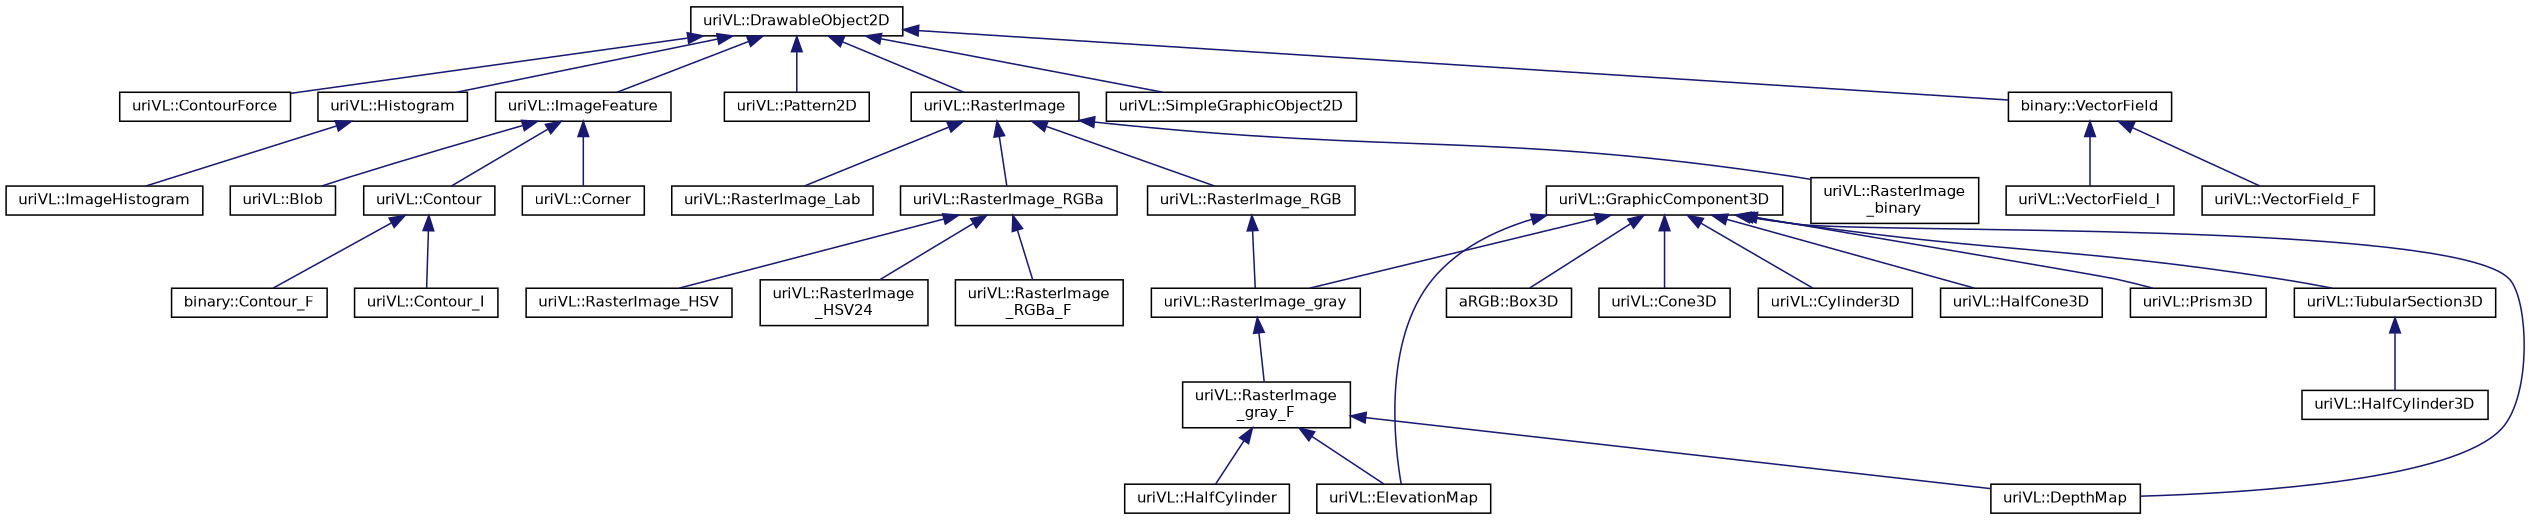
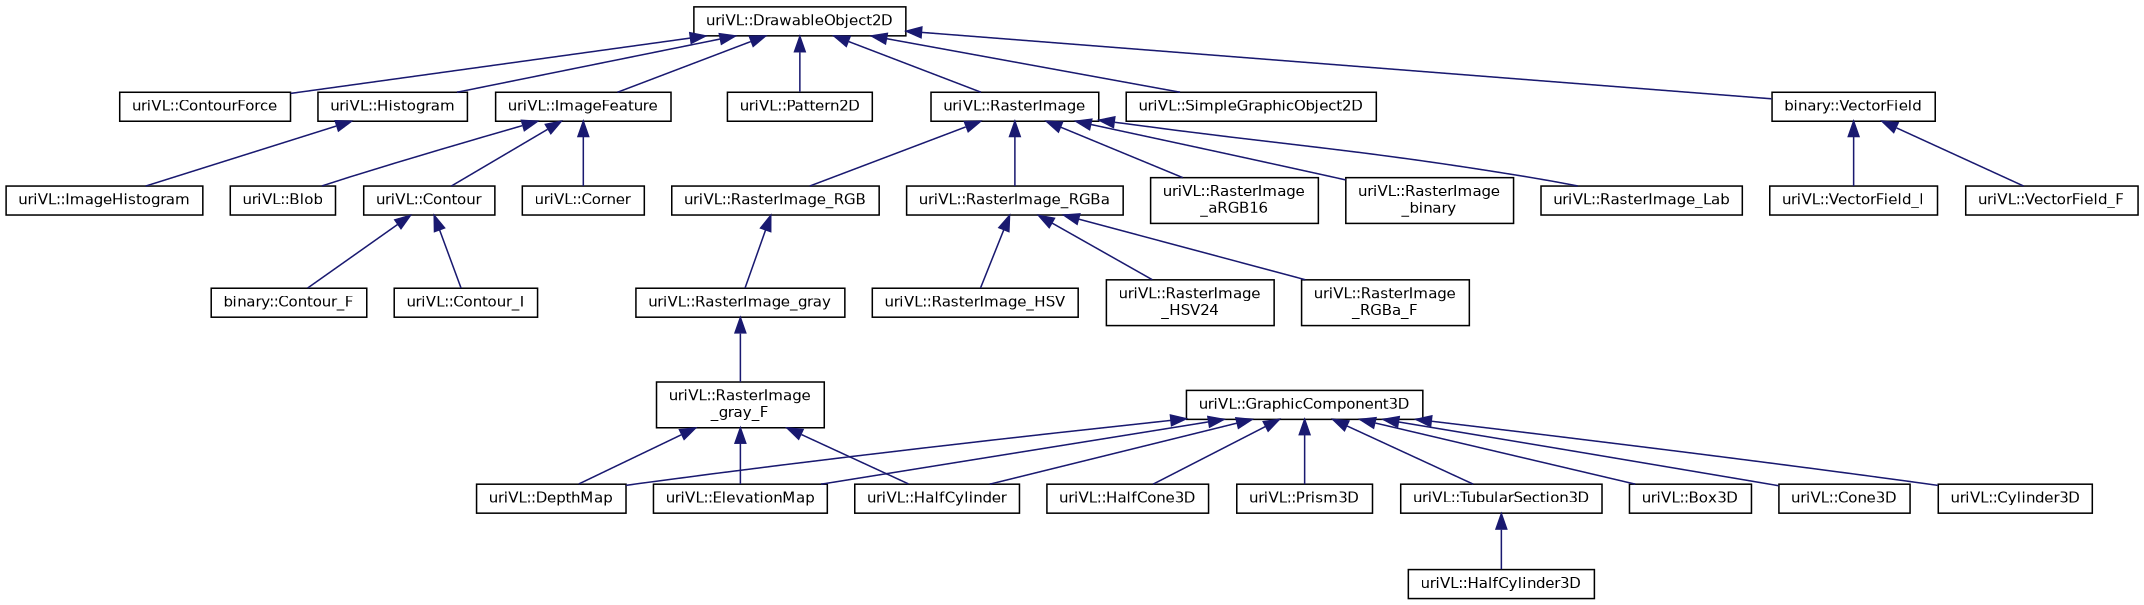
node "uriVL::RasterImage _aRGB16": added
edge "uriVL::RasterImage_gray" -> "uriVL::GraphicComponent3D": now "uriVL::HalfCylinder" -> "uriVL::GraphicComponent3D"
node "aRGB::Box3D": label "aRGB::Box3D" -> "uriVL::Box3D"
